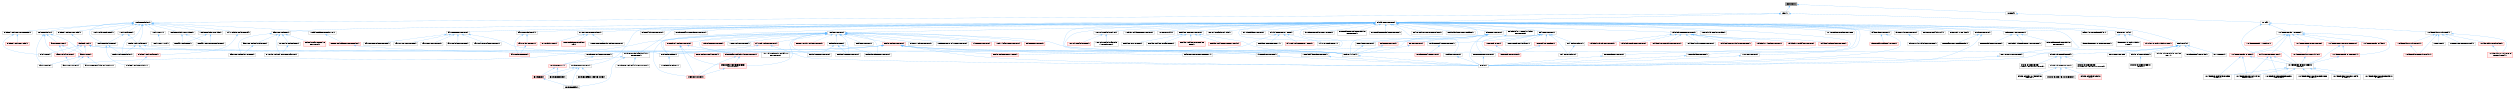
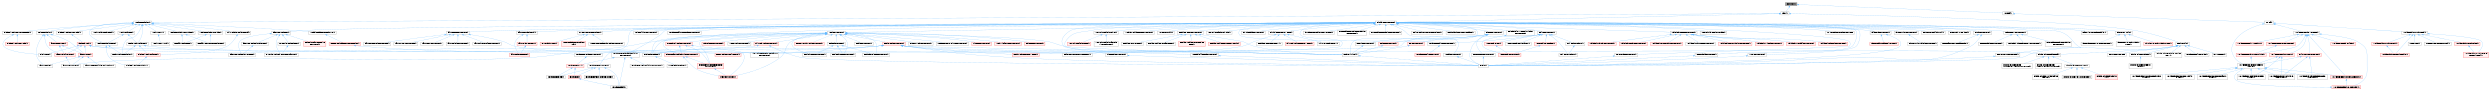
edge "MovieSceneOverlappingEntity Tracker.h" -> "MovieSceneComponentAccessors.h": reversed
